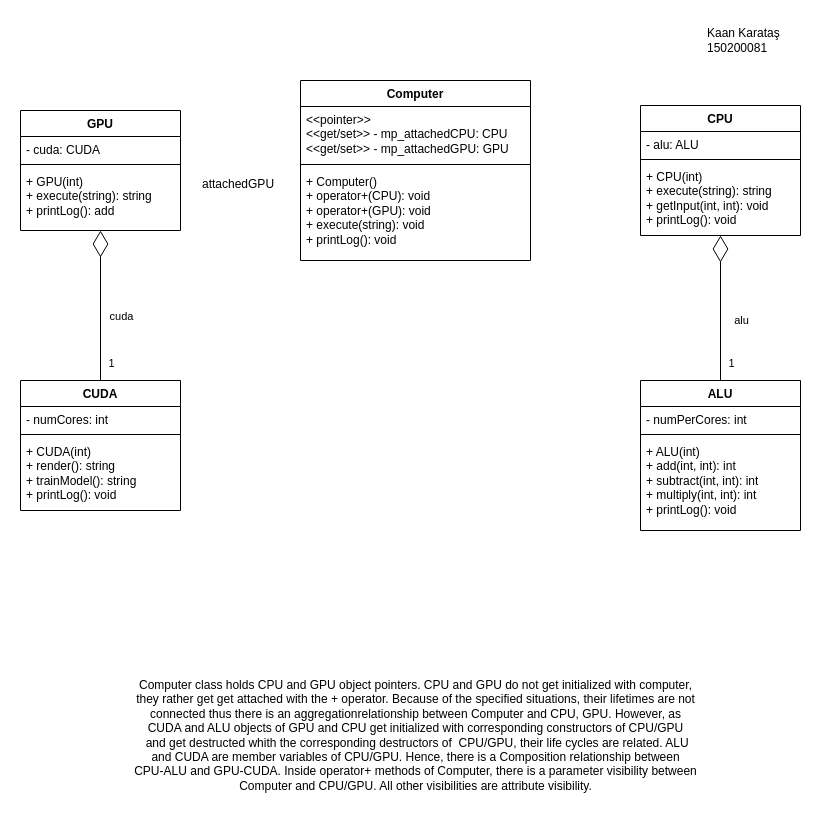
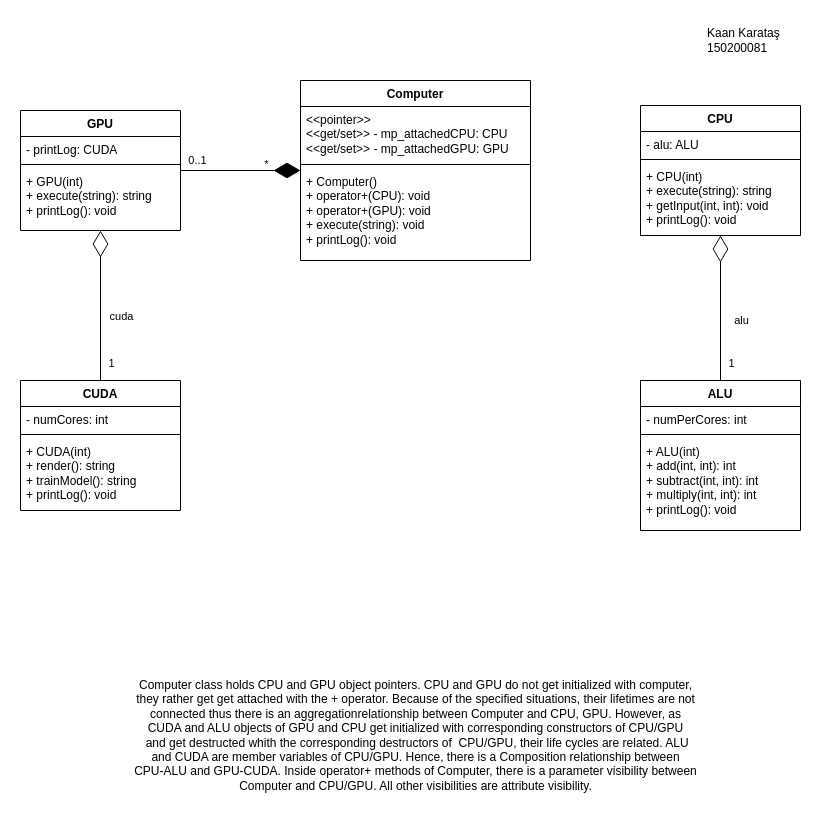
node "- cuda: CUDA": label "- cuda: CUDA" -> "- printLog: CUDA"
edge "GPU" -> "Computer": added, labels "0..1", "*"
node "attachedGPU": removed
node "+ GPU(int) + execute(string): string + printLog(): add": label "+ GPU(int) + execute(string): string + printLog(): add" -> "+ GPU(int) + execute(string): string + printLog(): void"
